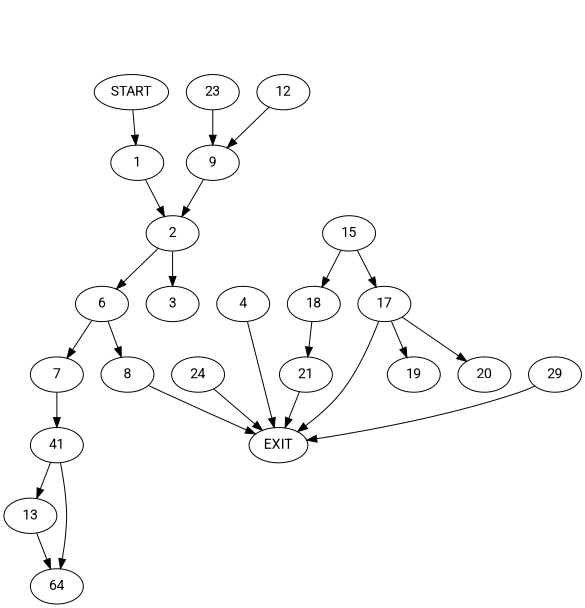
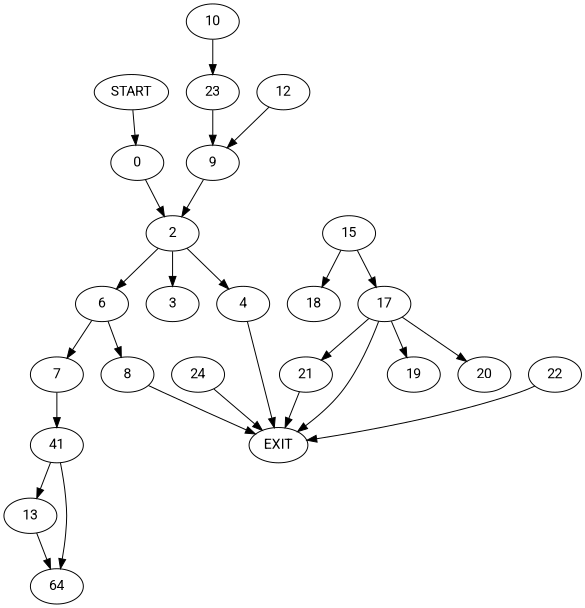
node "10": added
node "1": label "1" -> "0"
edge "2" -> "4": added
edge "18" -> "21": now "17" -> "21"
node "29": label "29" -> "22"
